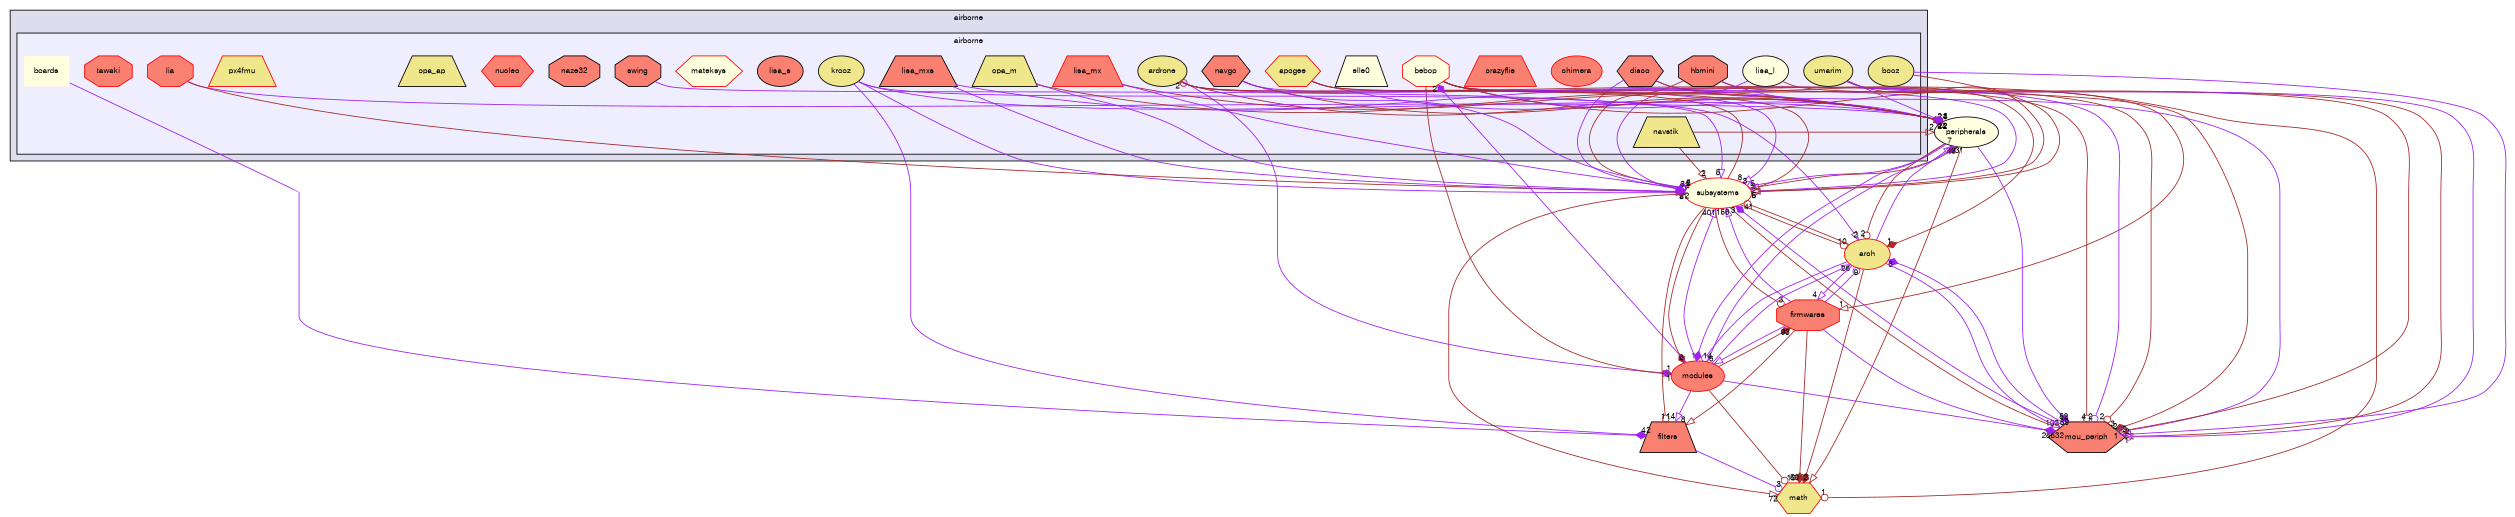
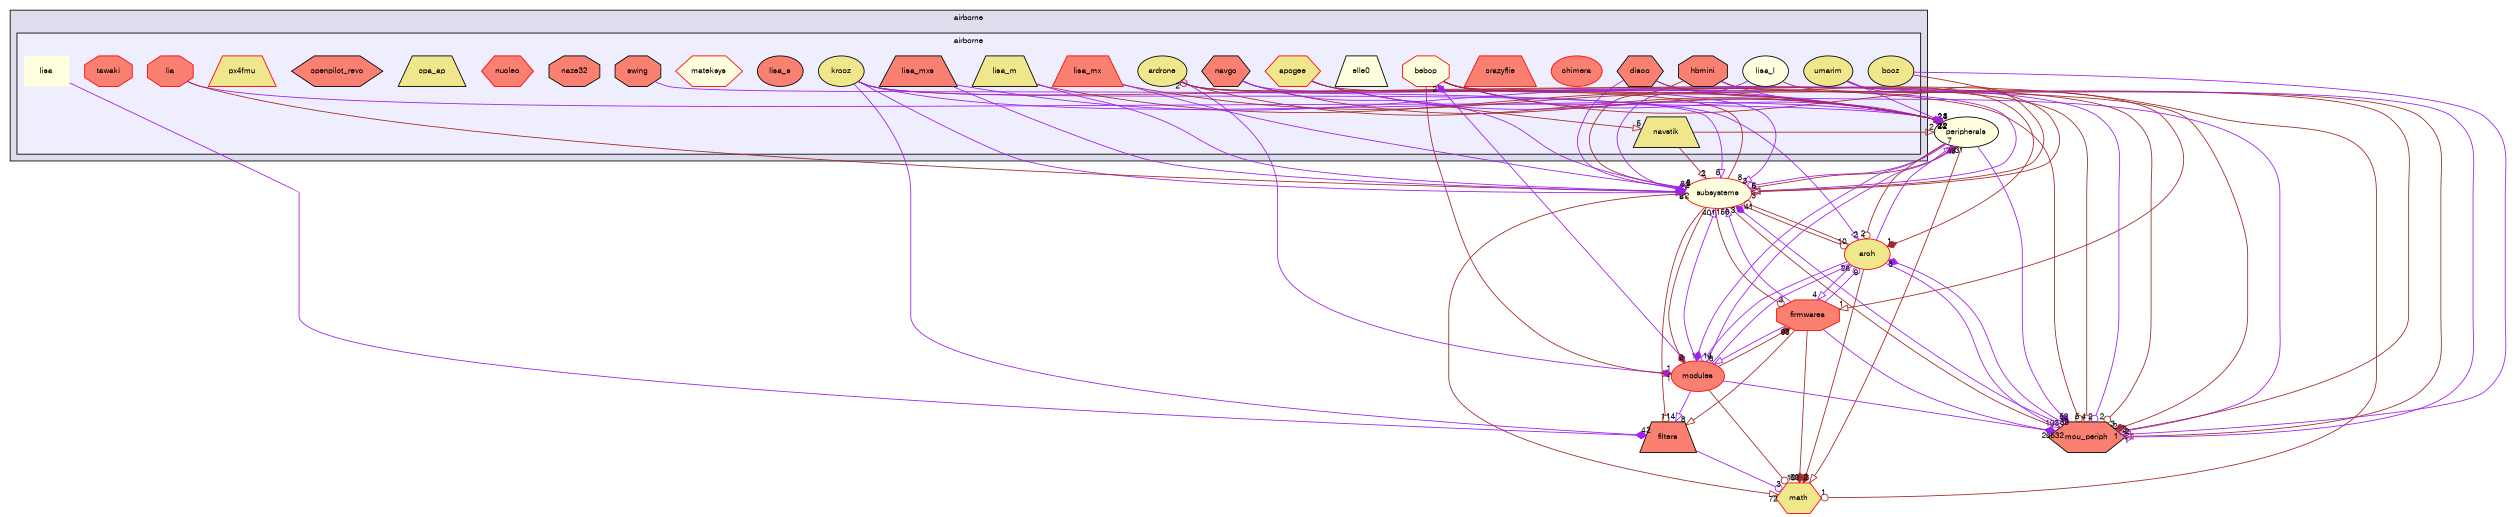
node "boards": label "boards" -> "lisa"
node "openpilot_revo": added
node "opa_m": label "opa_m" -> "lisa_m"
edge "krooz" -> "mcu_periph": added
edge "apogee" -> "subsystems": now "apogee" -> "navstik"
